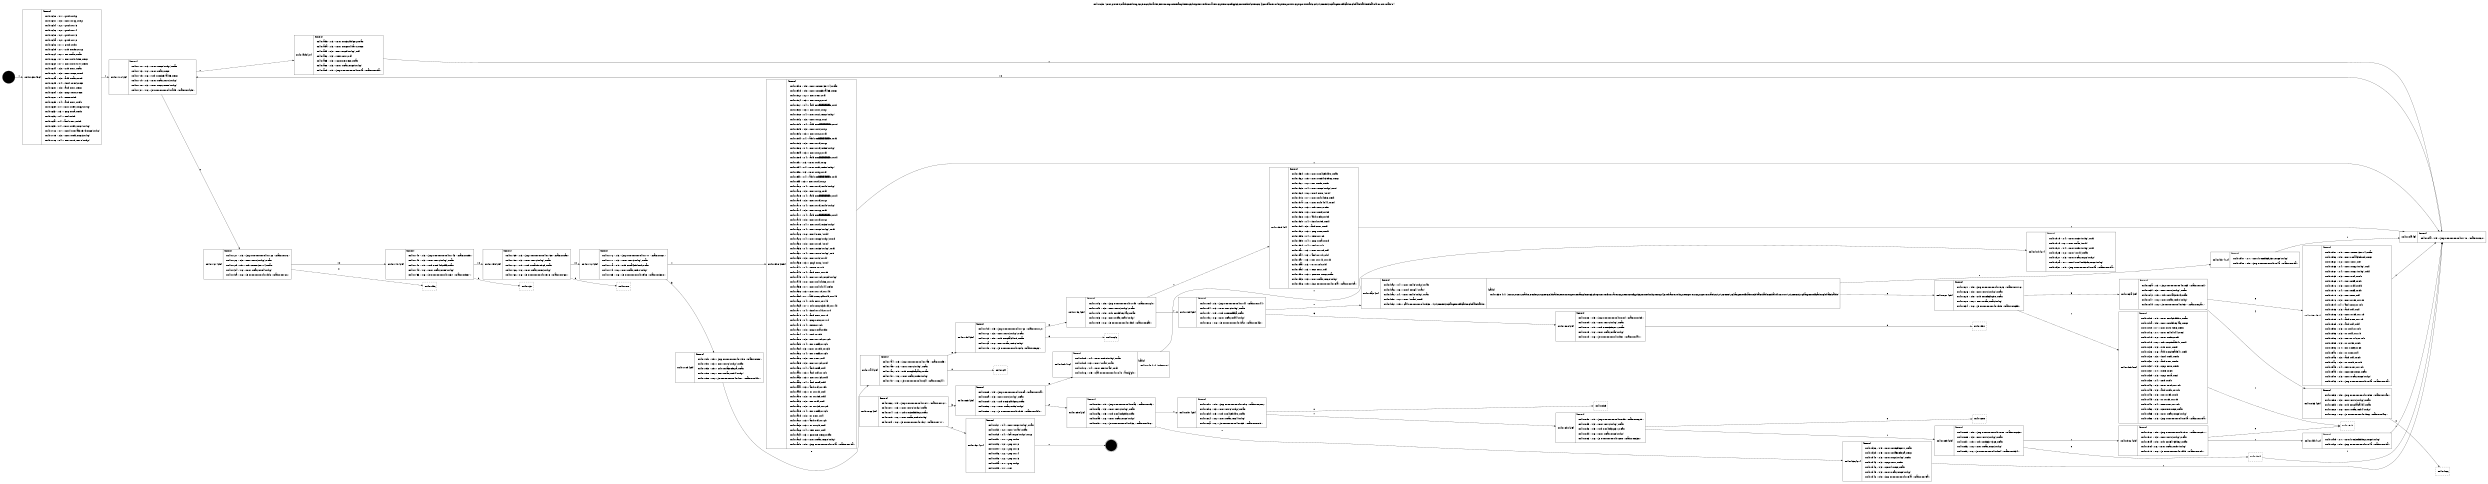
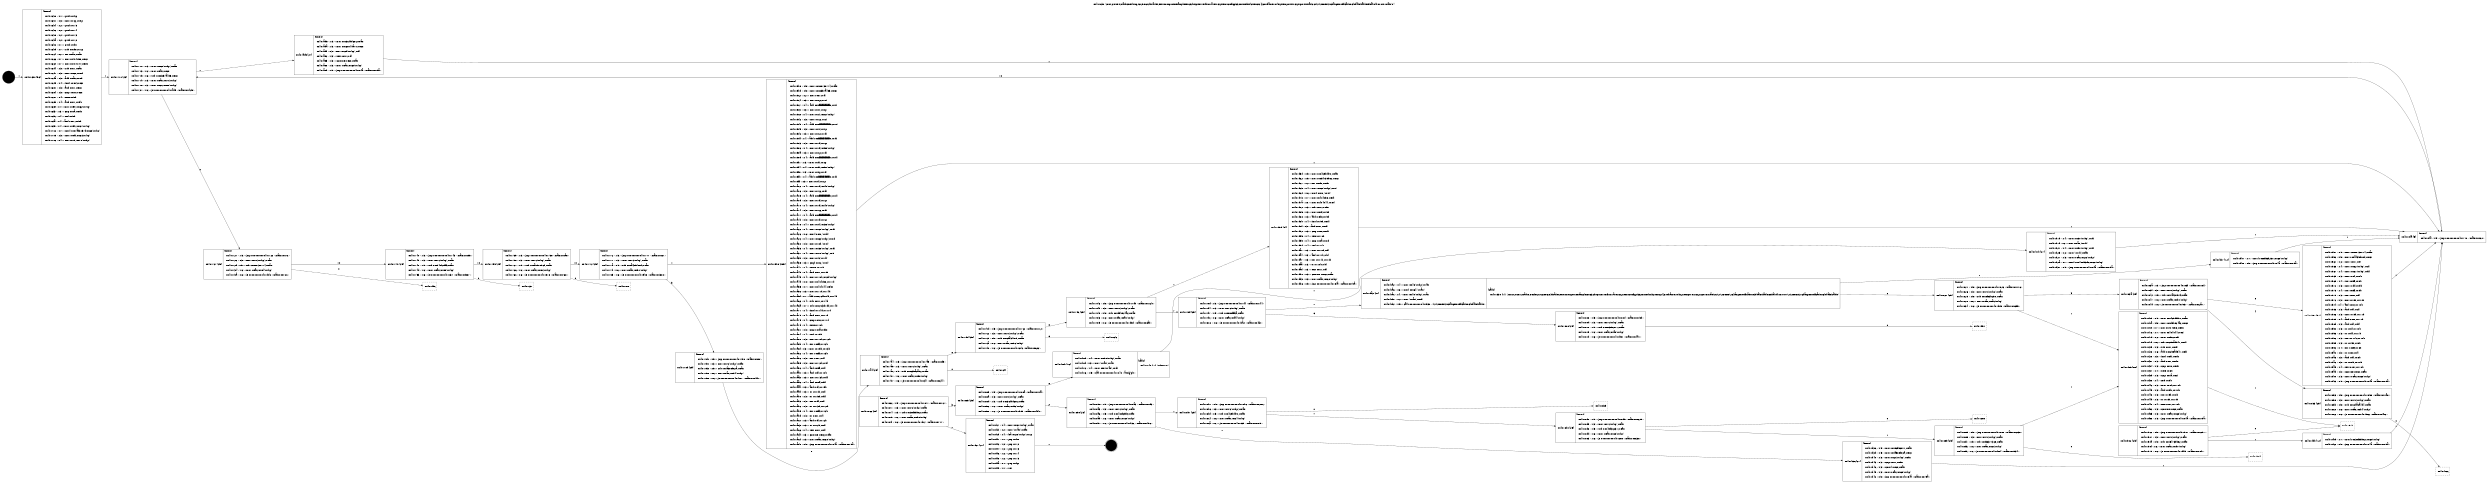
edge "0x401be4" -> "0x401e4a [5]": now "0x401b1b [27]" -> "0x401e4a [5]"
edge "0x4018e9 [25]" -> "0x401902 [25]": now "0x4018e9 [25]" -> "0x401d05 [88]"
